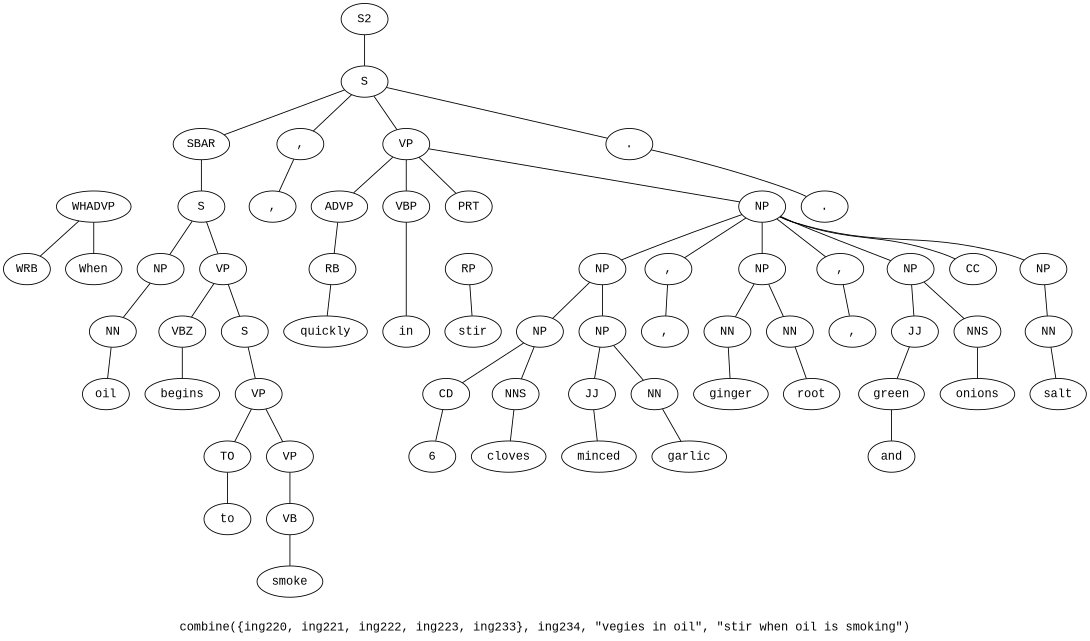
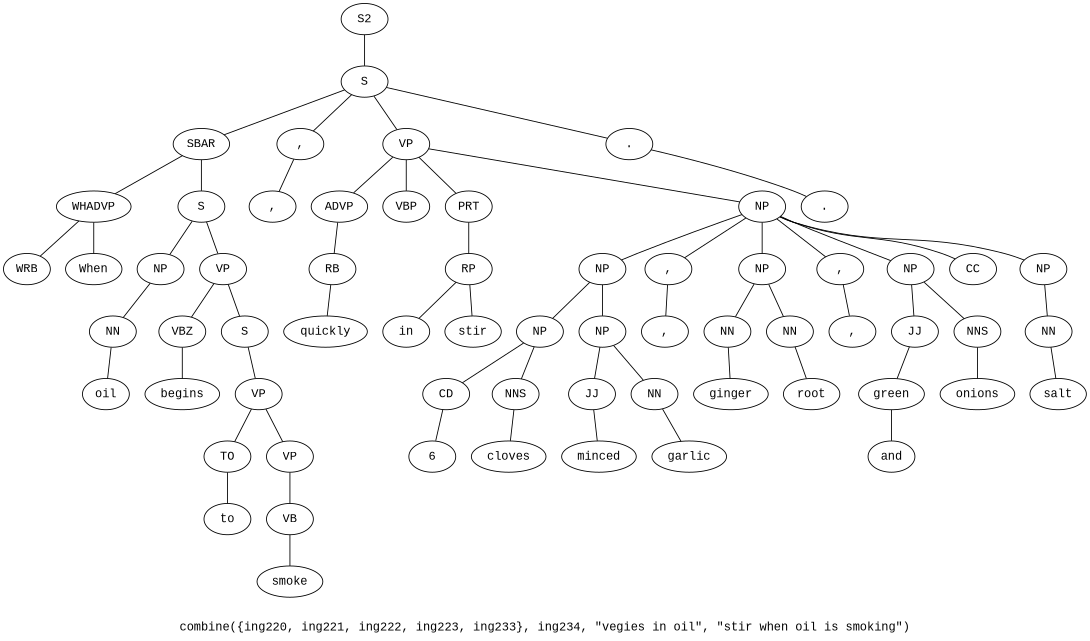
edge "SBAR" -- "WHADVP": added
edge "PRT" -- "RP": added
edge "VBP" -- "in": now "RP" -- "in"
